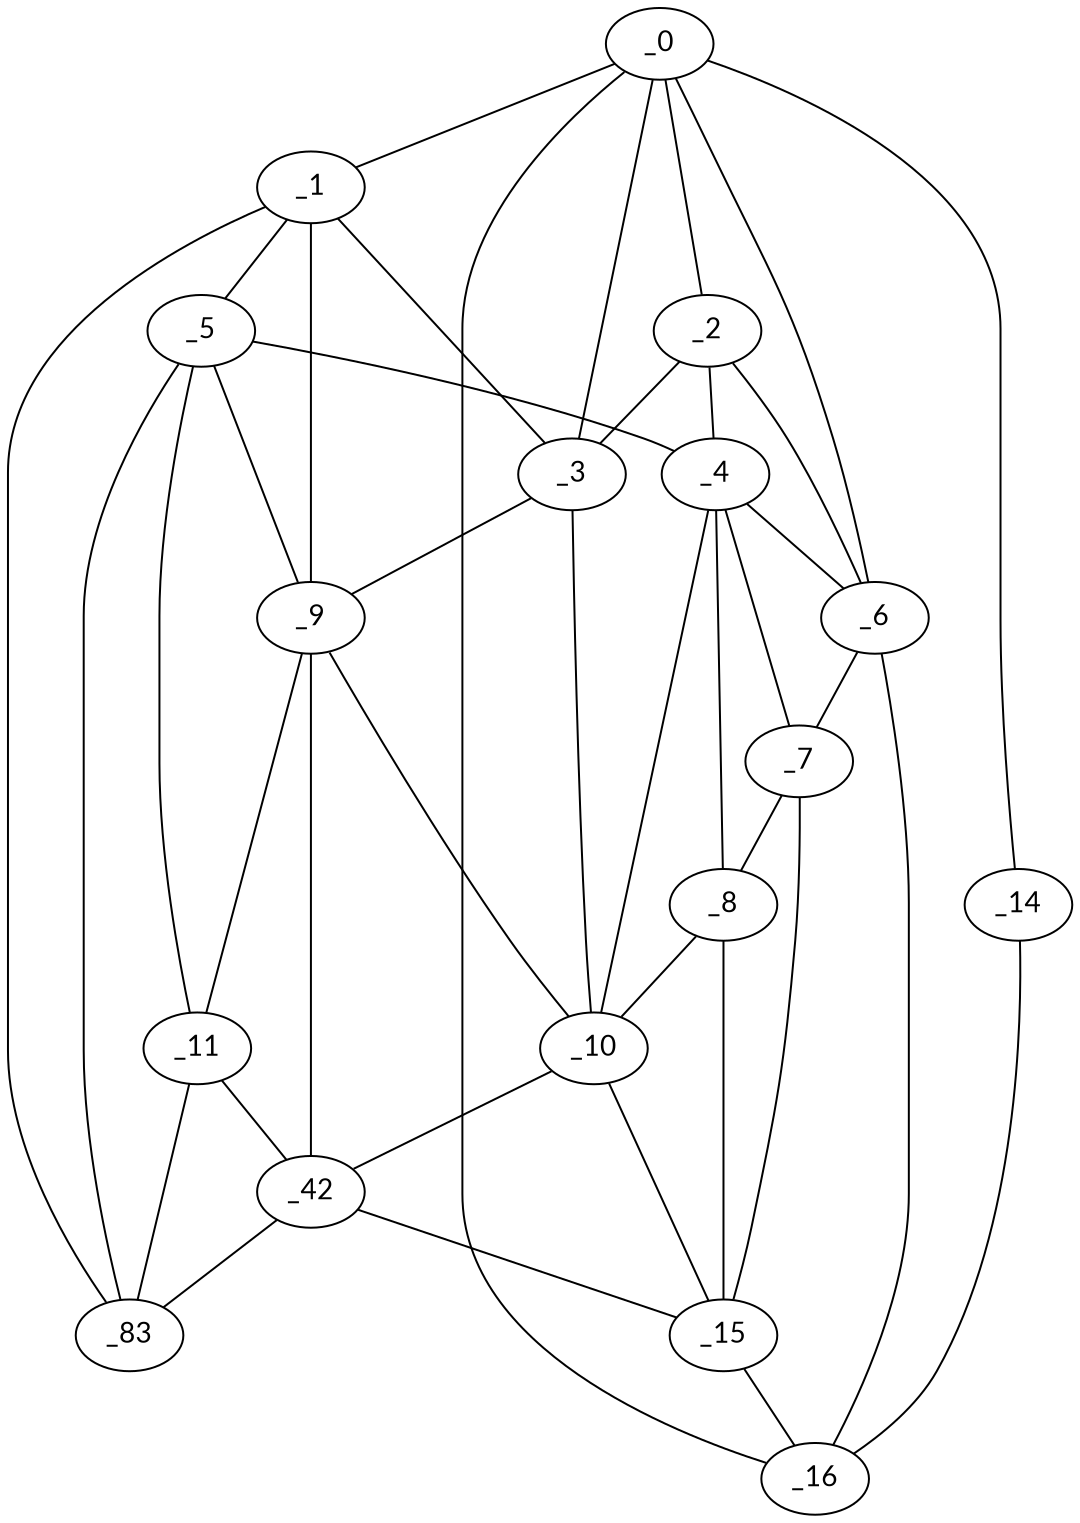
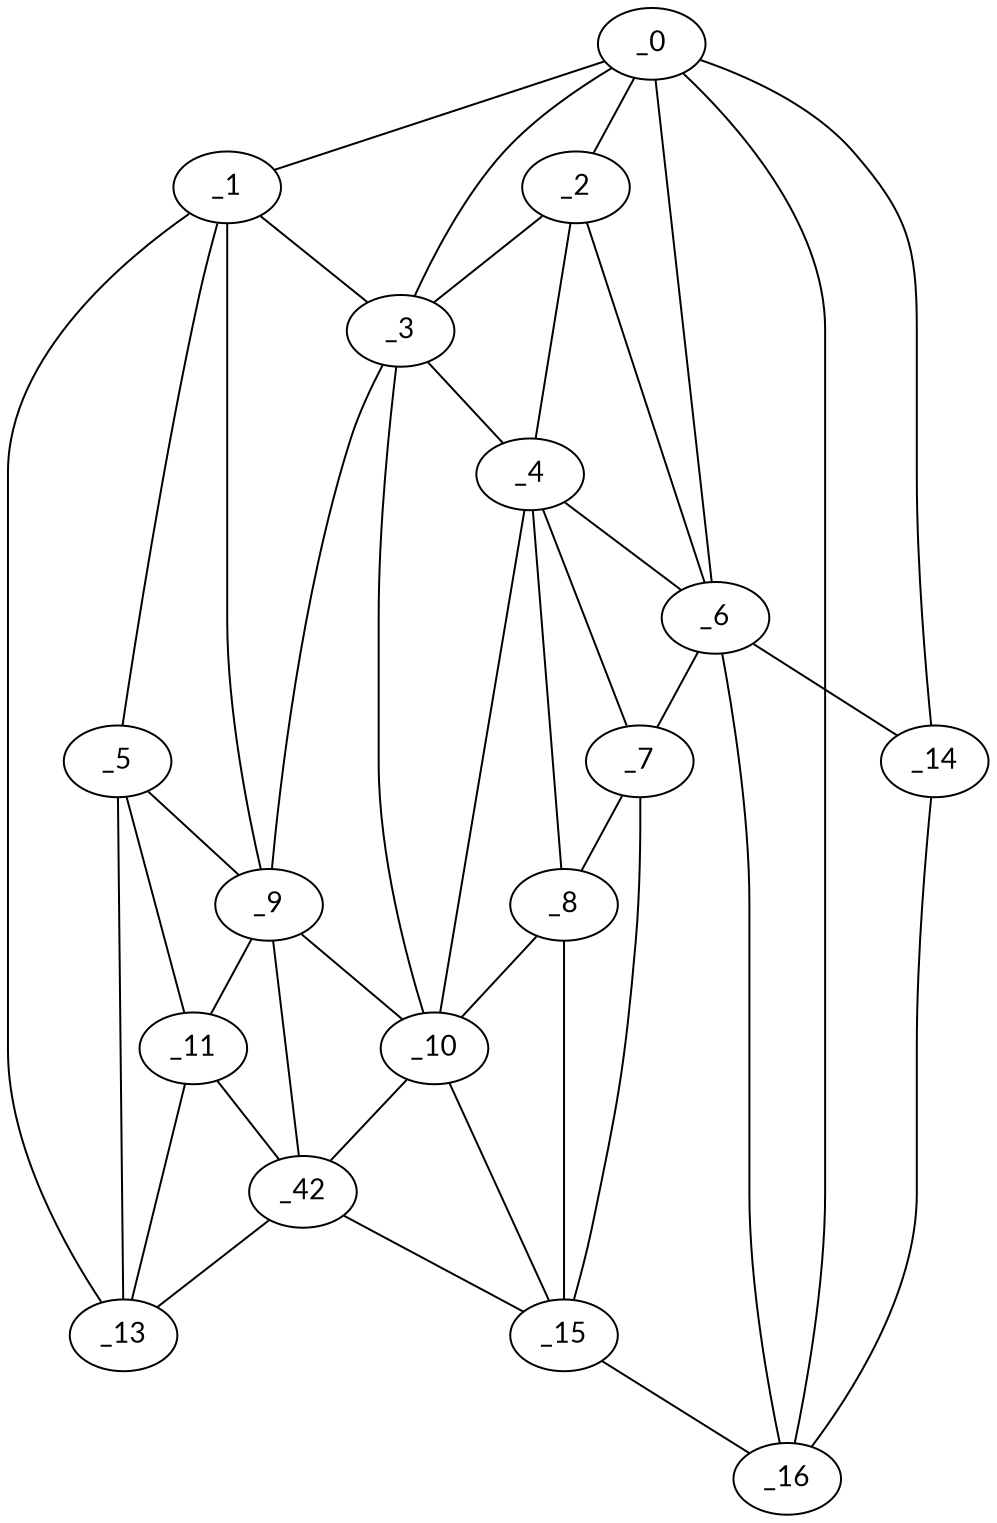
edge "_5" -- "_4": now "_3" -- "_4"
edge "_6" -- "_14": added
node "_83": label "_83" -> "_13"
